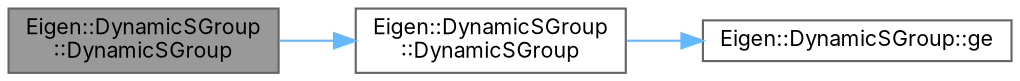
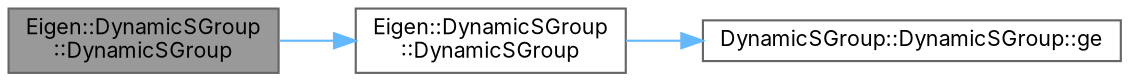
node "Eigen::DynamicSGroup::ge": label "Eigen::DynamicSGroup::ge" -> "DynamicSGroup::DynamicSGroup::ge"
